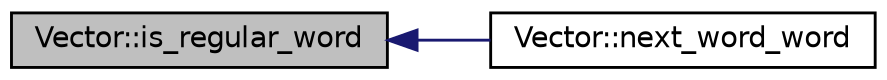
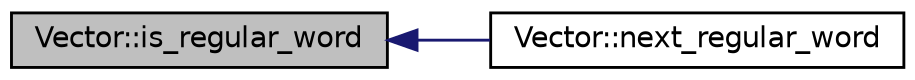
node "Vector::next_word_word": label "Vector::next_word_word" -> "Vector::next_regular_word"
